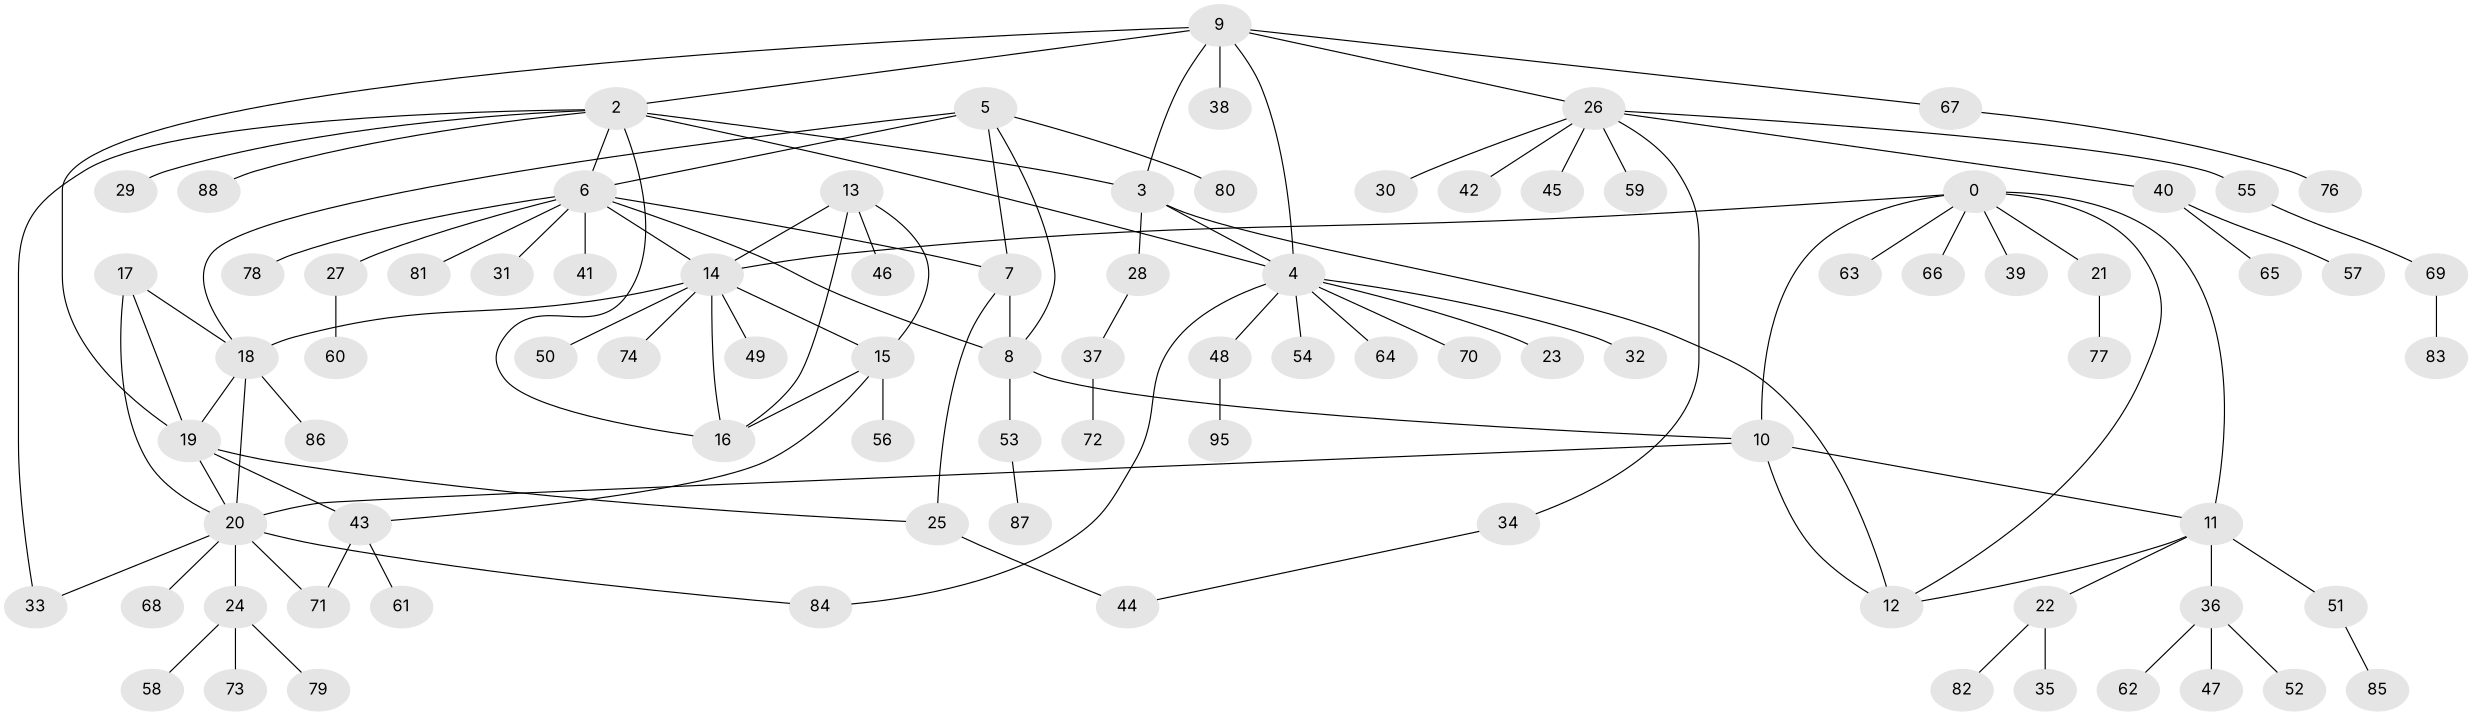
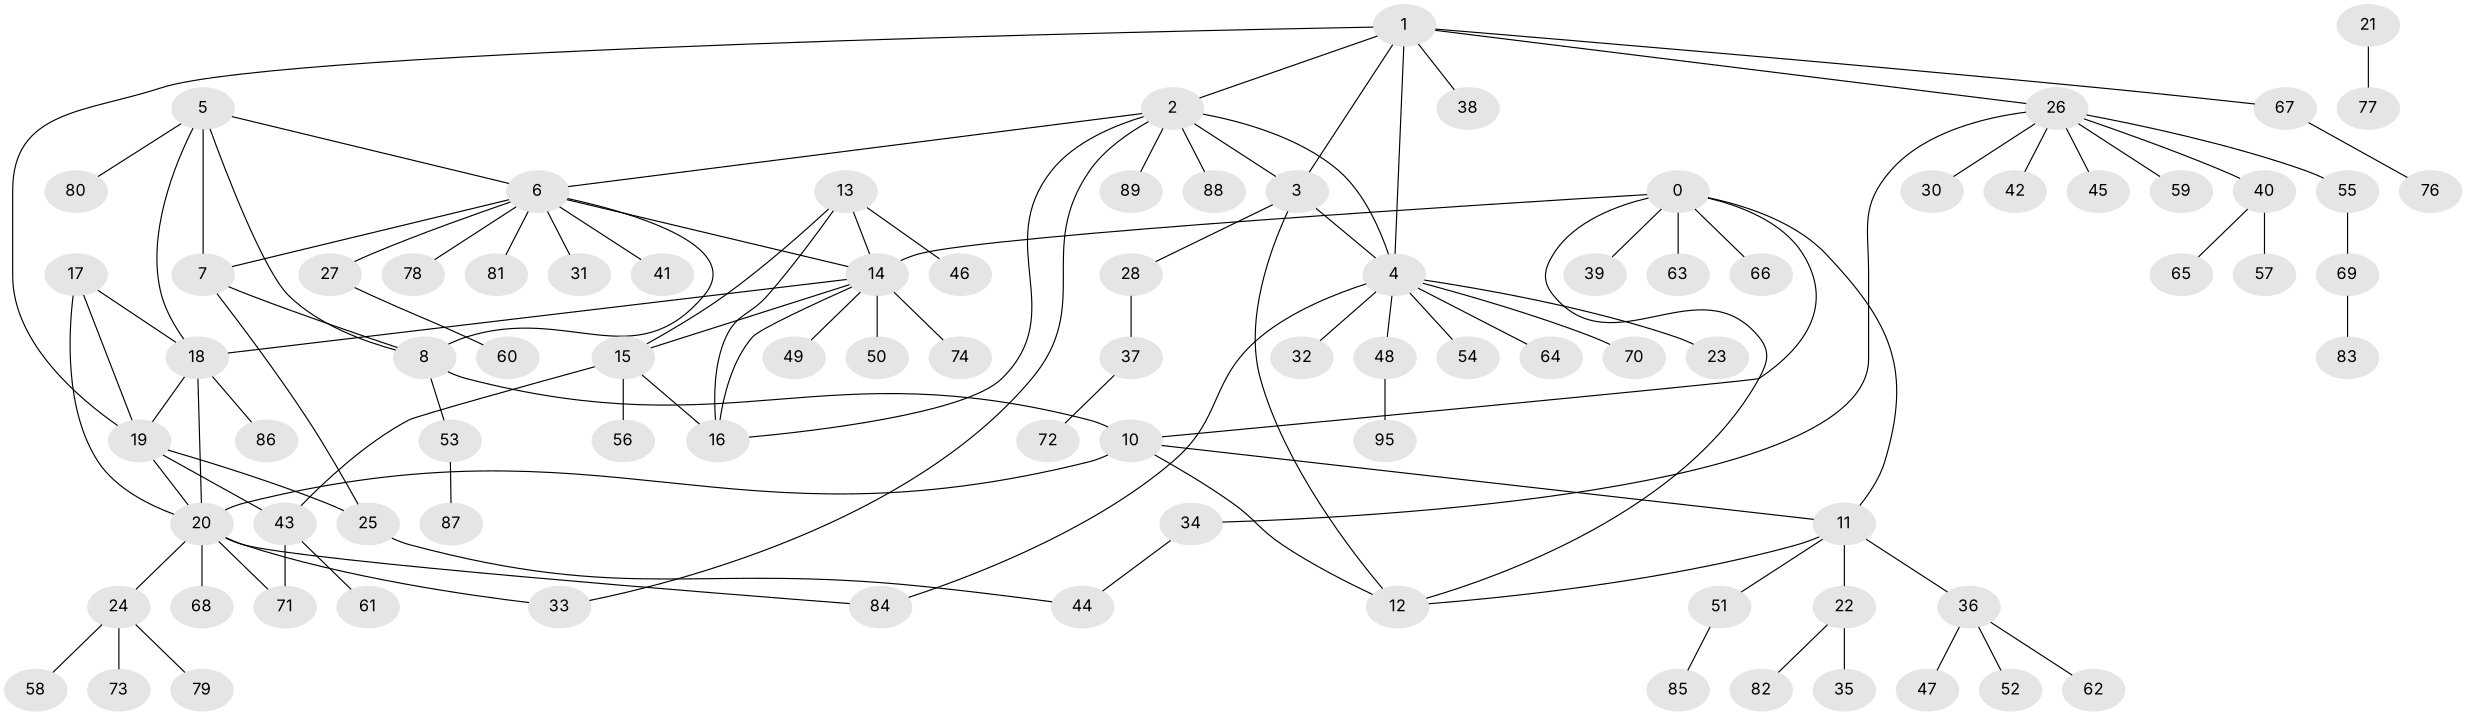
node "9": label "9" -> "1"
node "29": label "29" -> "89"
edge "0" -- "21": removed
